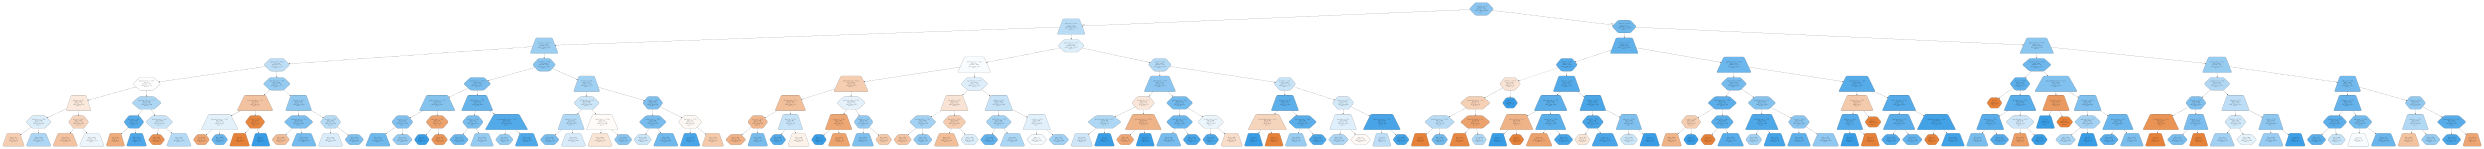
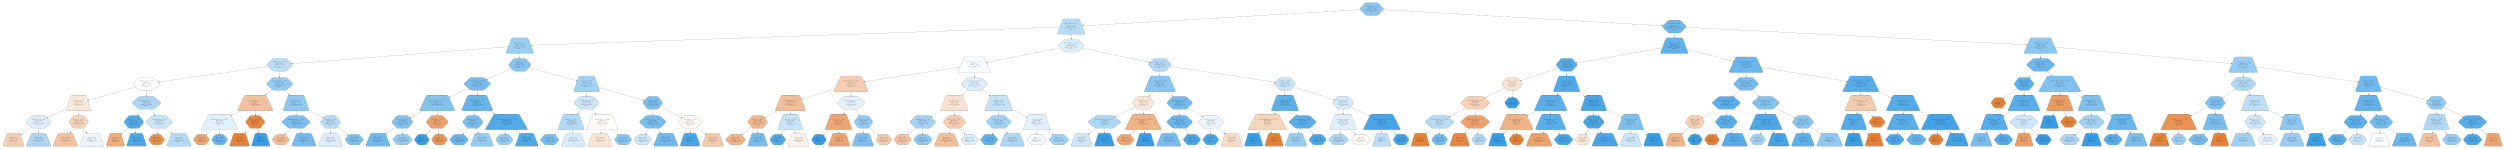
node "gini = 0.488 samples = 28 value = [22, 30] class = 1": shape hexagon -> trapezium
node "gini = 0.444 samples = 3 value = [1, 2] class = 1": added
